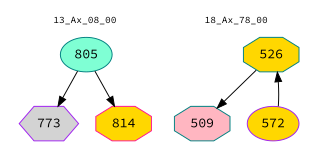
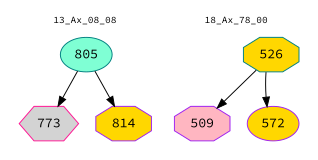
cluster "13_Ax_08_00": label "13_Ax_08_00" -> "13_Ax_08_08"
edge "572" -> "526": reversed
node "773": color purple -> deeppink
node "814": color deeppink -> purple
node "509": color teal -> purple
